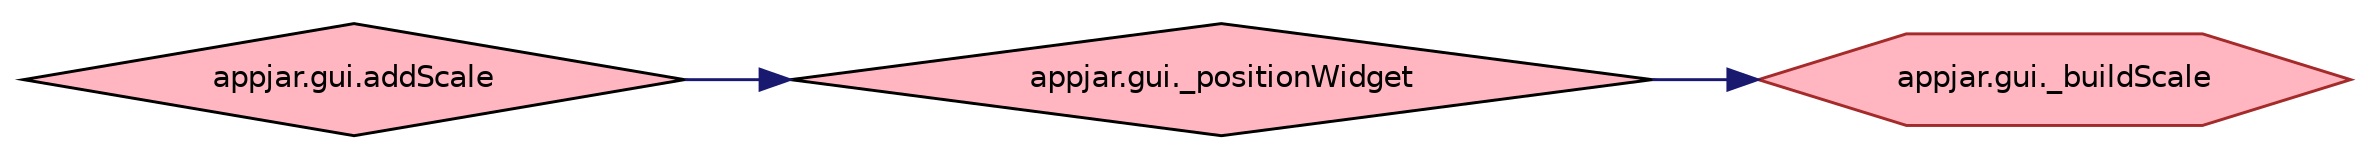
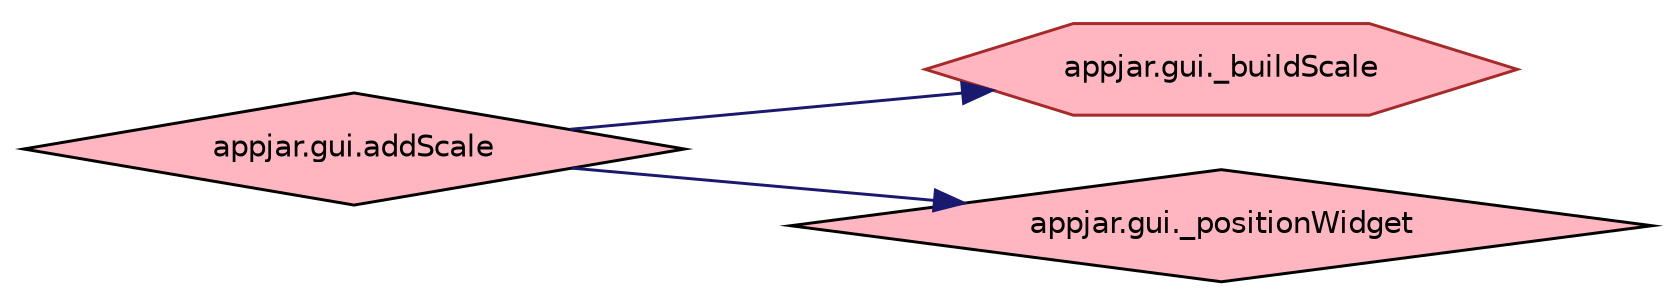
edge "appjar.gui._positionWidget" -> "appjar.gui._buildScale": now "appjar.gui.addScale" -> "appjar.gui._buildScale"
